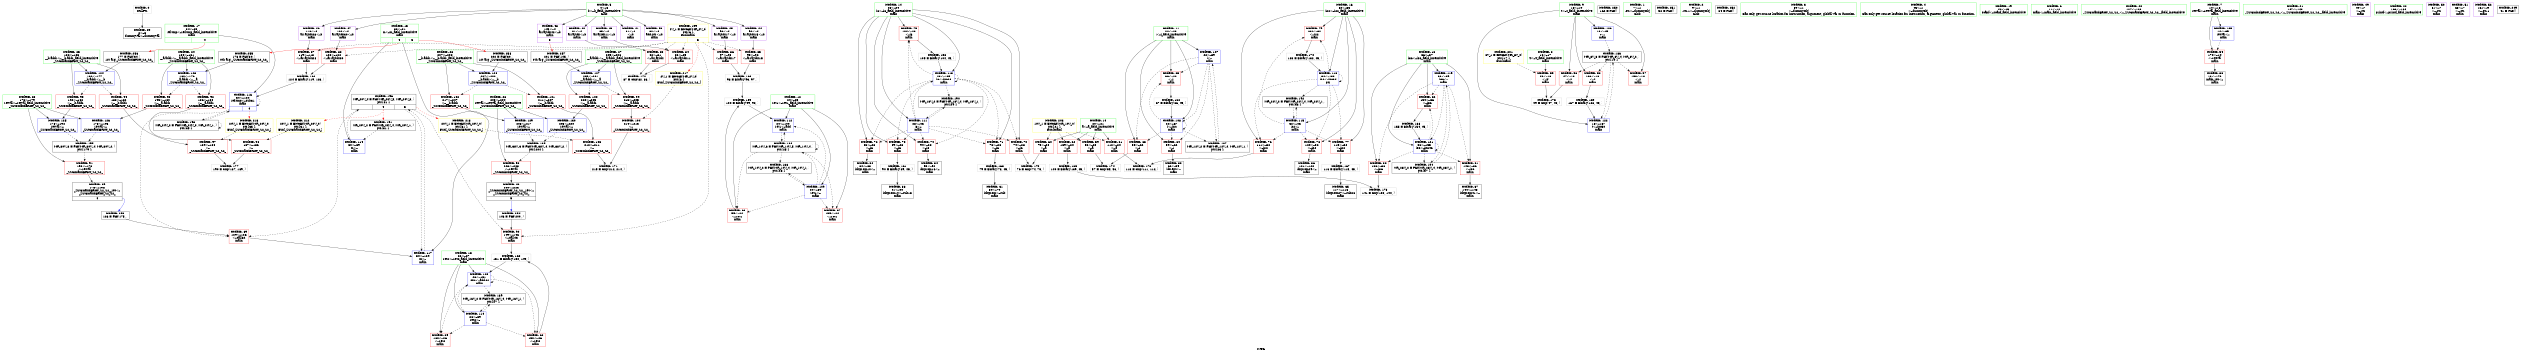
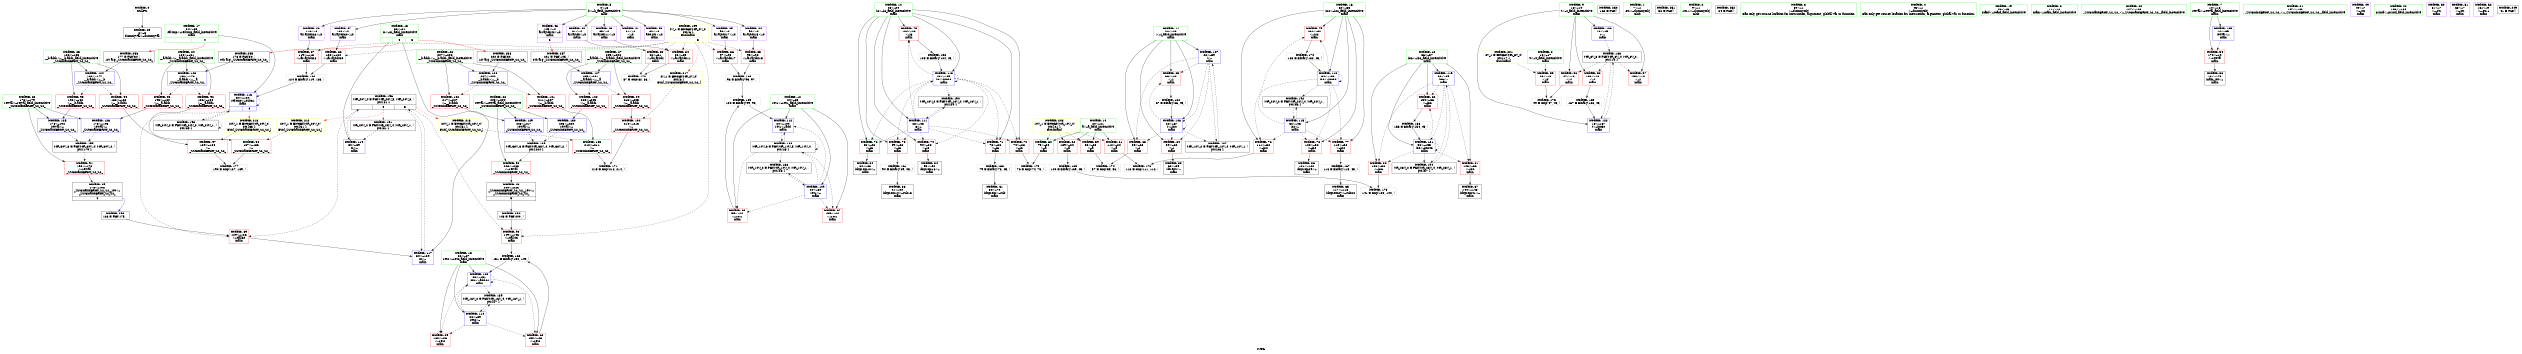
node "NodeID: 118": text "ptr" -> "main"
